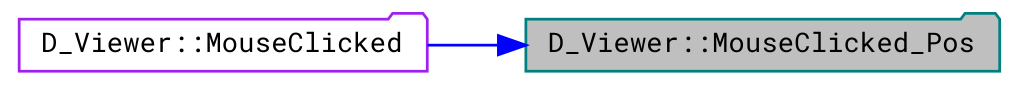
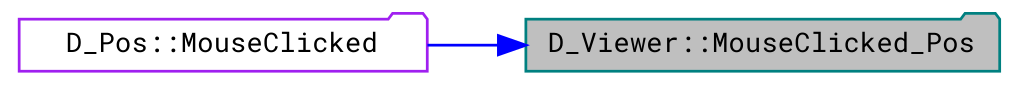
node "D_Viewer::MouseClicked": label "D_Viewer::MouseClicked" -> "D_Pos::MouseClicked"
